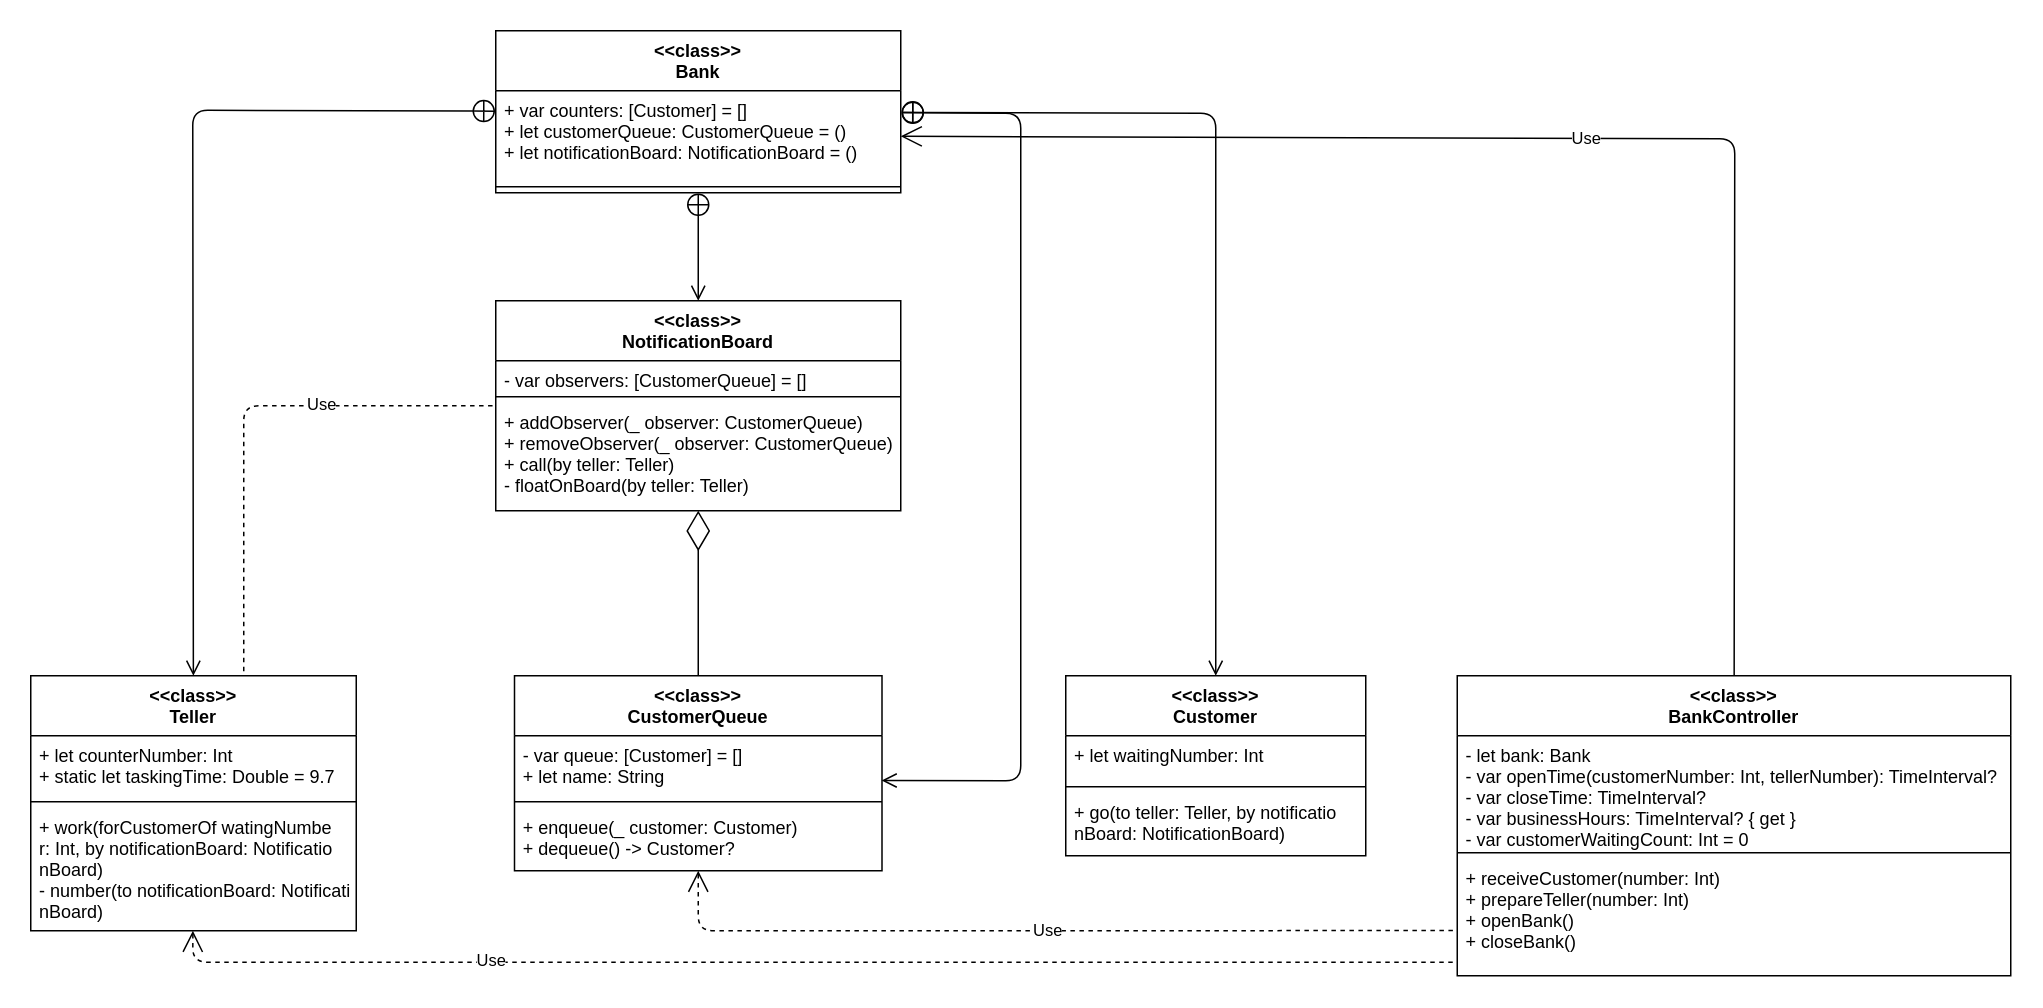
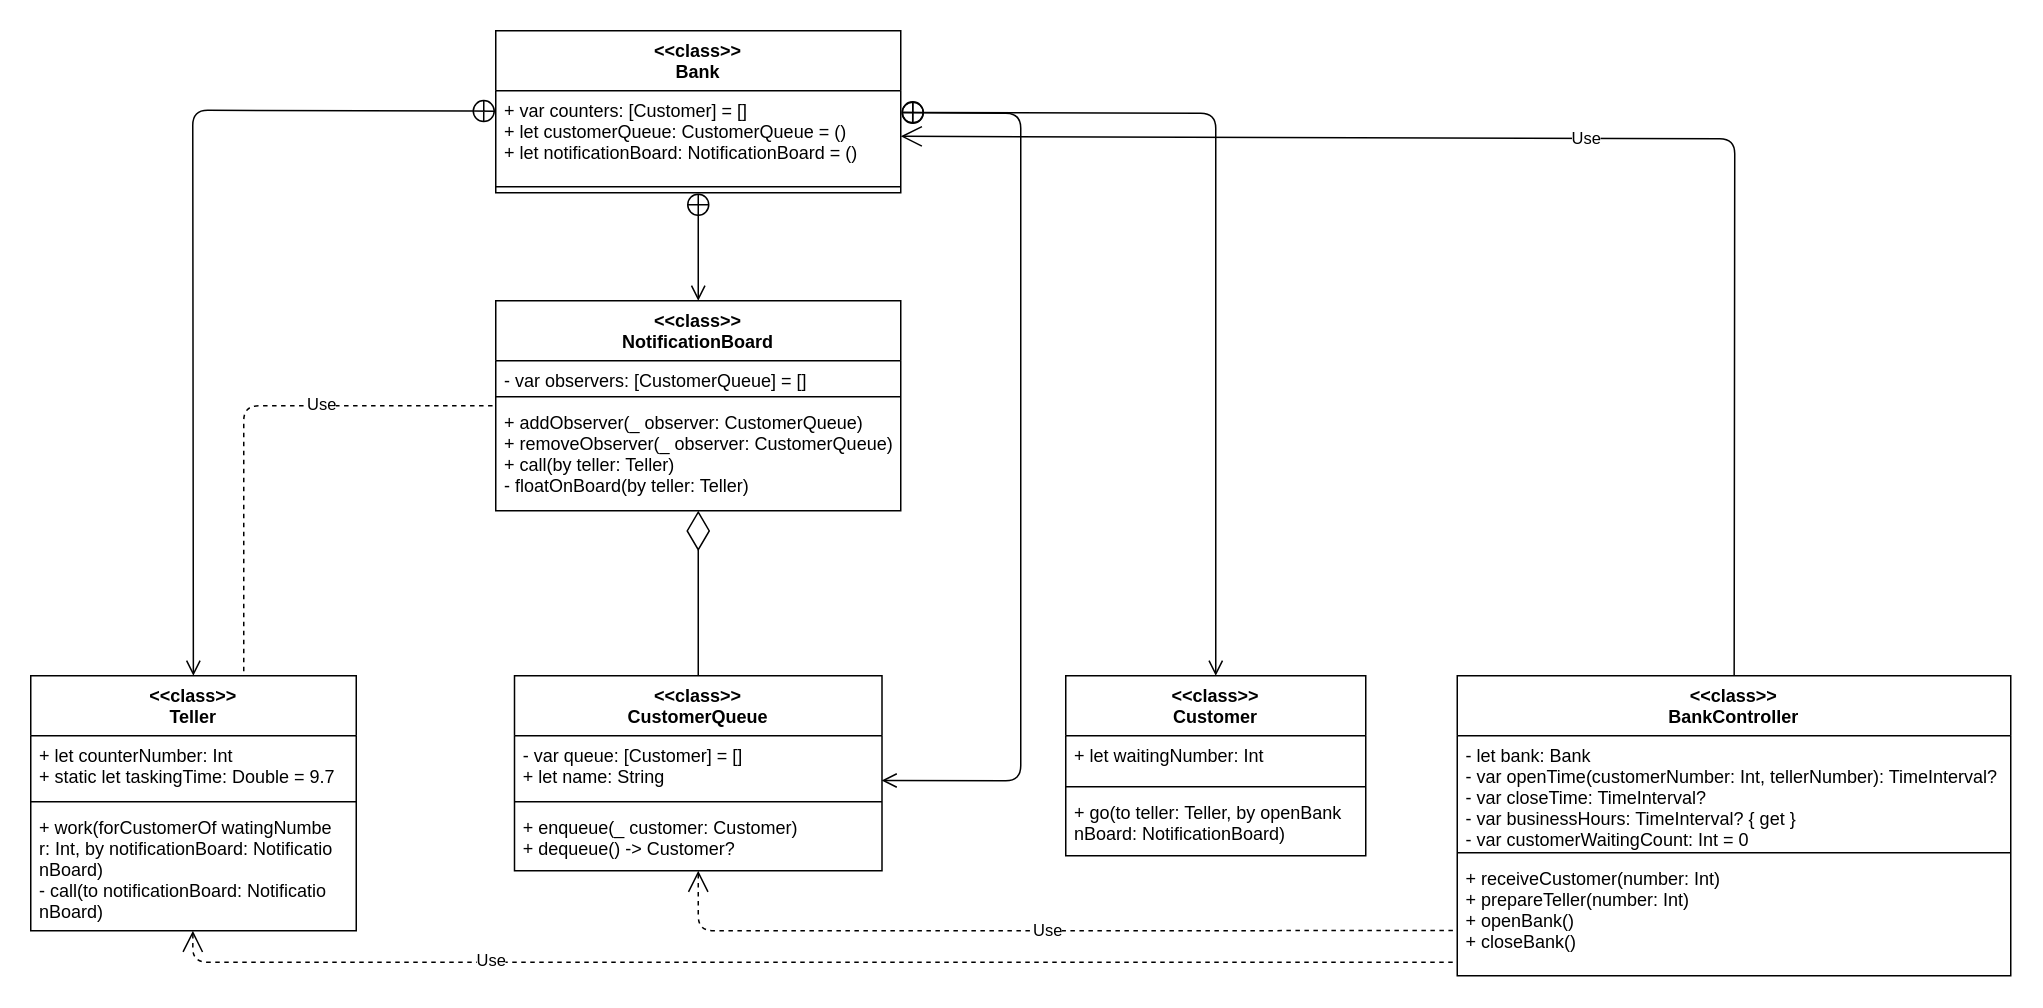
node "+ go(to teller: Teller, by notificatio nBoard: NotificationBoard)": label "+ go(to teller: Teller, by notificatio nBoard: NotificationBoard)" -> "+ go(to teller: Teller, by openBank nBoard: NotificationBoard)"
node "+ work(forCustomerOf watingNumbe r: Int, by notificationBoard: Notificatio nBoard) - number(to notificationBoard: Notificatio nBoard)": label "+ work(forCustomerOf watingNumbe r: Int, by notificationBoard: Notificatio nBoard) - number(to notificationBoard: Notificatio nBoard)" -> "+ work(forCustomerOf watingNumbe r: Int, by notificationBoard: Notificatio nBoard) - call(to notificationBoard: Notificatio nBoard)"
